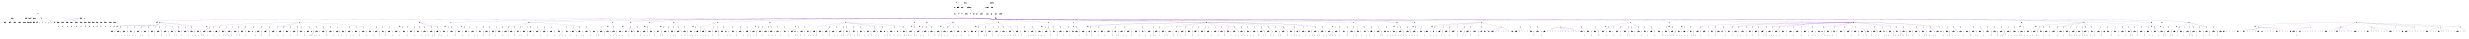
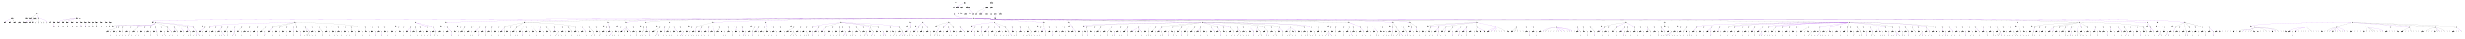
node "imprimeur": removed
